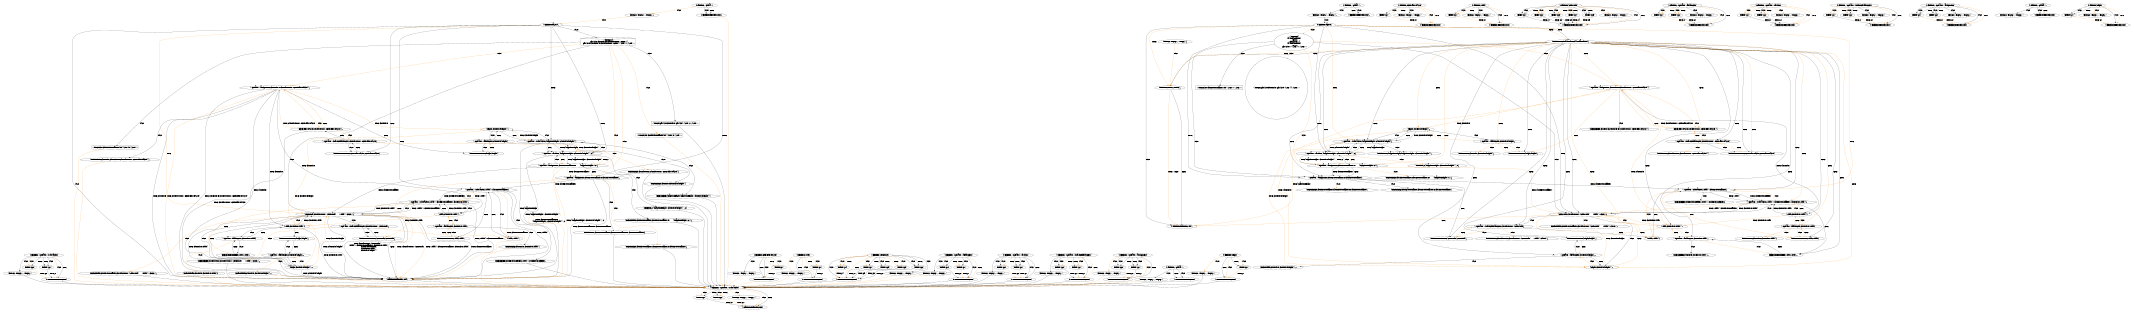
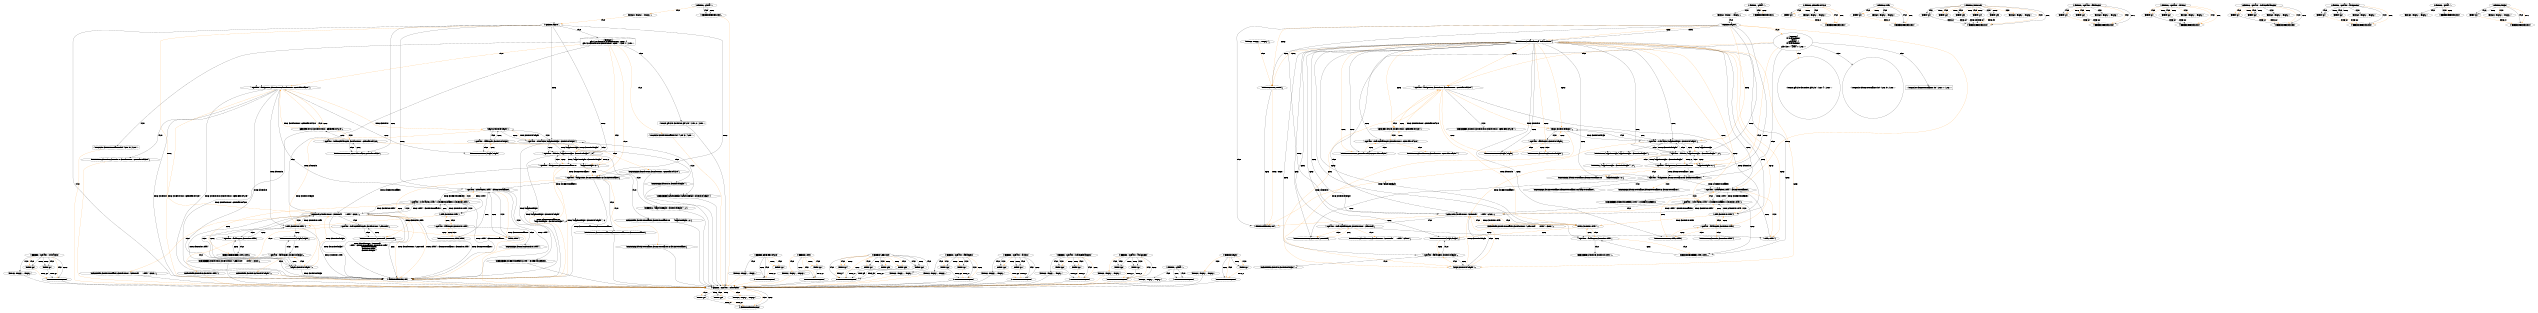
node "<(LOCAL,int closeButtonOffsetY: int)<SUB>5</SUB>>": added
node "<(LOCAL,gfx.Size close_size: gfx.Size)<SUB>2</SUB>>": shape folder -> cylinder
